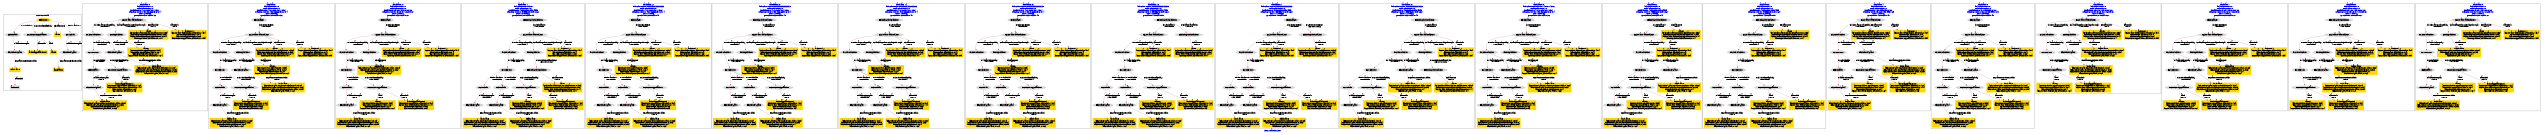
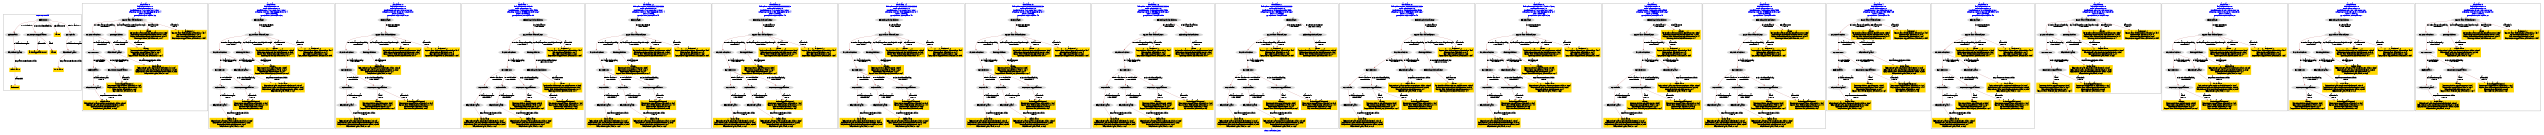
node "E39_Actor1": fillcolor gold -> lightgray
node "appellation": label "appellation" -> "birthValue"
node "artist_uri": fillcolor lightgray -> gold
